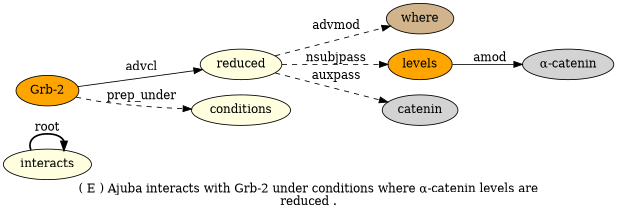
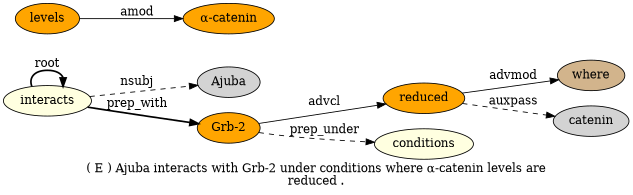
edge "reduced" -> "where": style dashed -> solid
node "reduced": fillcolor lightyellow -> orange
edge "reduced" -> "levels": removed, label "nsubjpass"
node "α-catenin": fillcolor lightgrey -> orange
node "Ajuba": added
edge "interacts" -> "Grb-2": added, label "prep_with"
